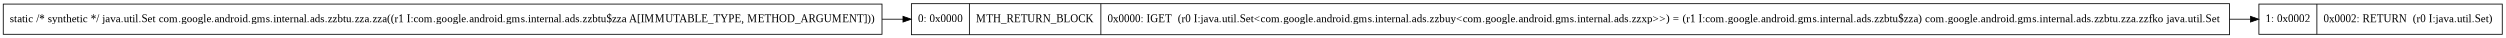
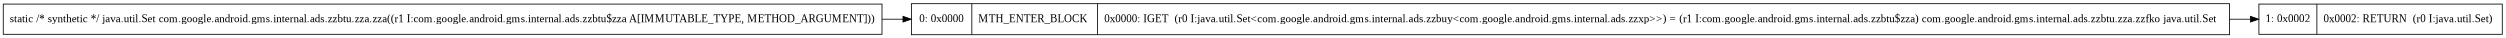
node "0: 0x0000": text "MTH_RETURN_BLOCK" -> "MTH_ENTER_BLOCK"
